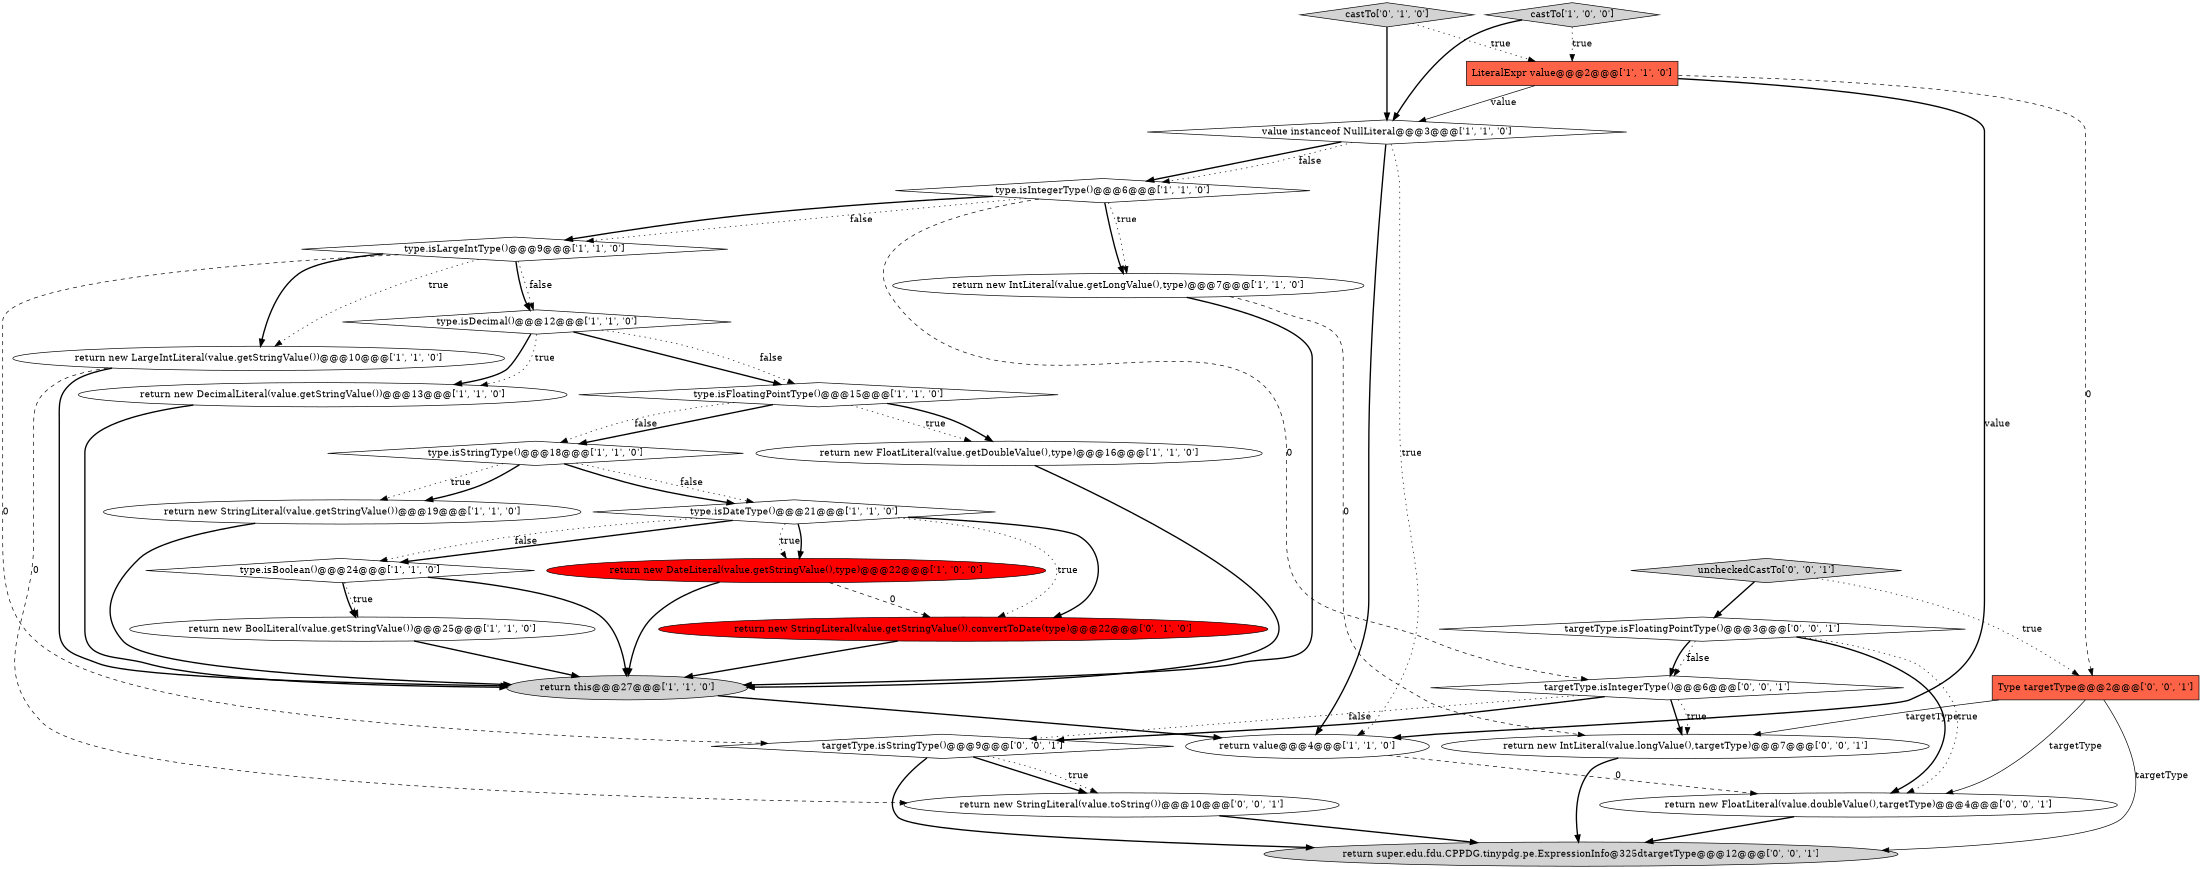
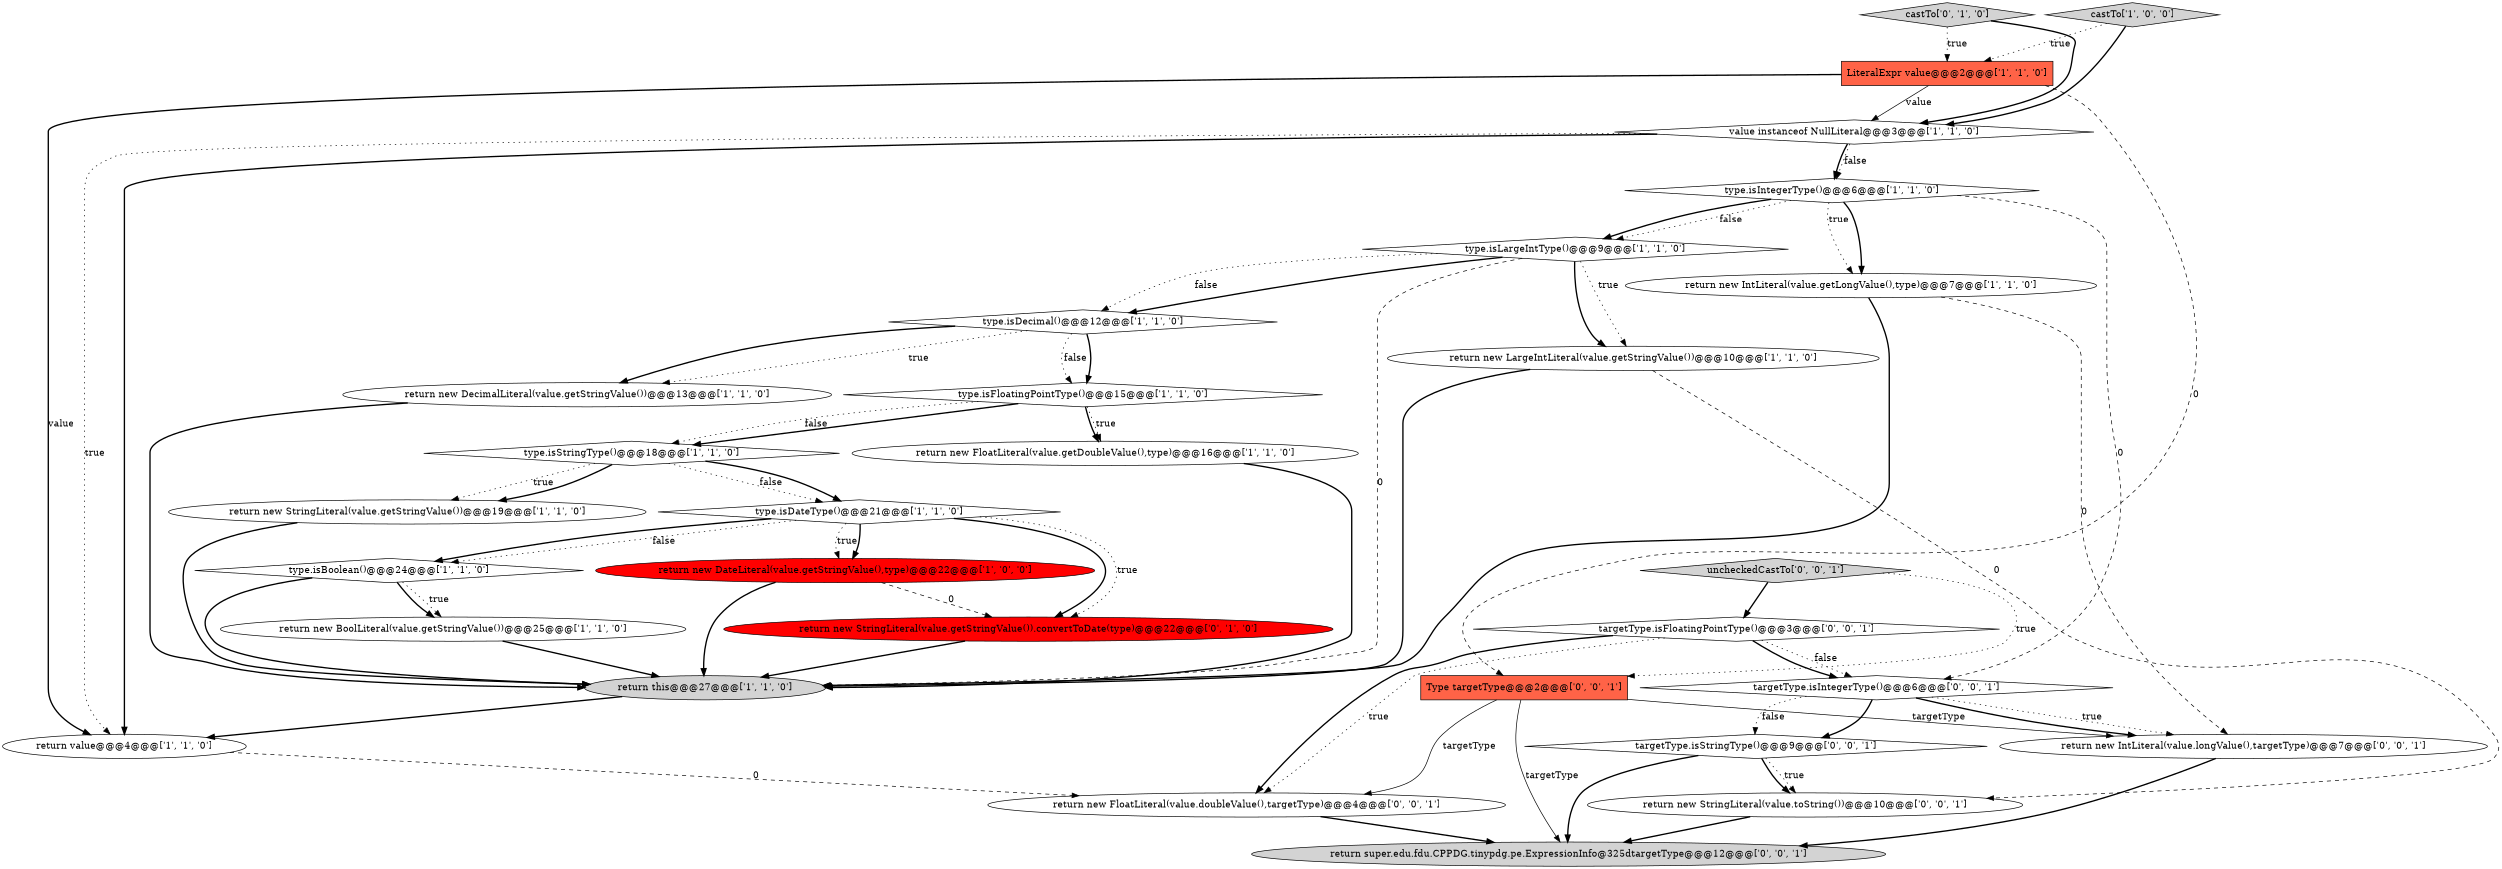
edge "type.isLargeIntType()@@@9@@@['1', '1', '0']" -> "targetType.isStringType()@@@9@@@['0', '0', '1']": now "type.isLargeIntType()@@@9@@@['1', '1', '0']" -> "return this@@@27@@@['1', '1', '0']"
